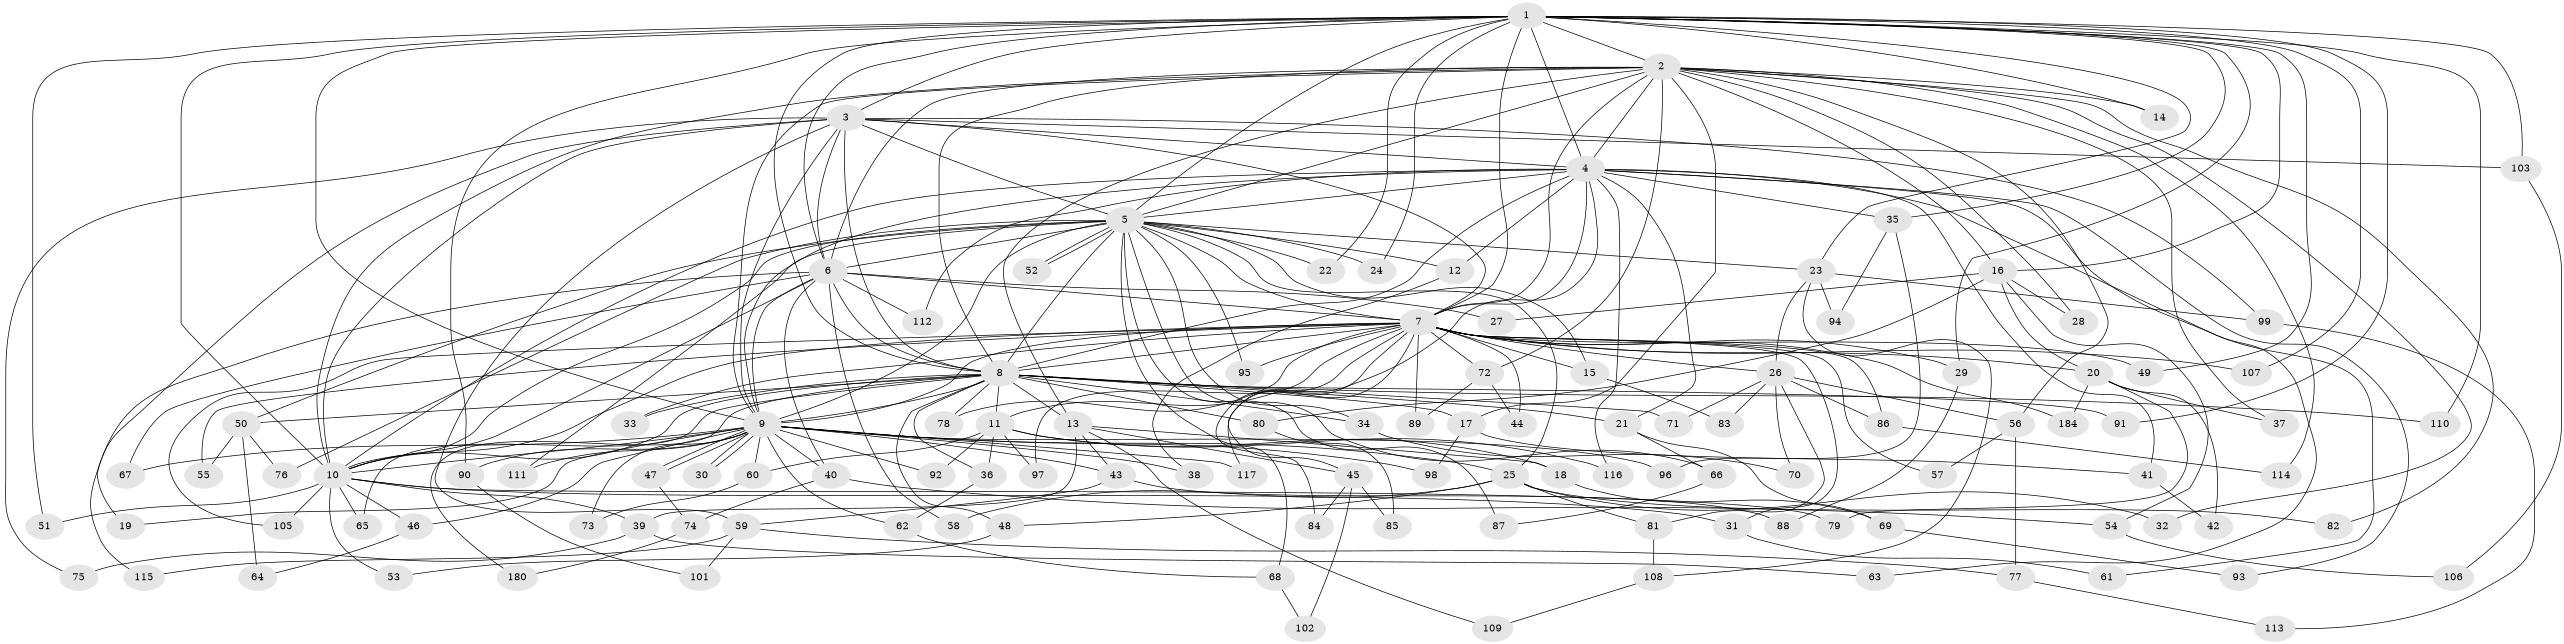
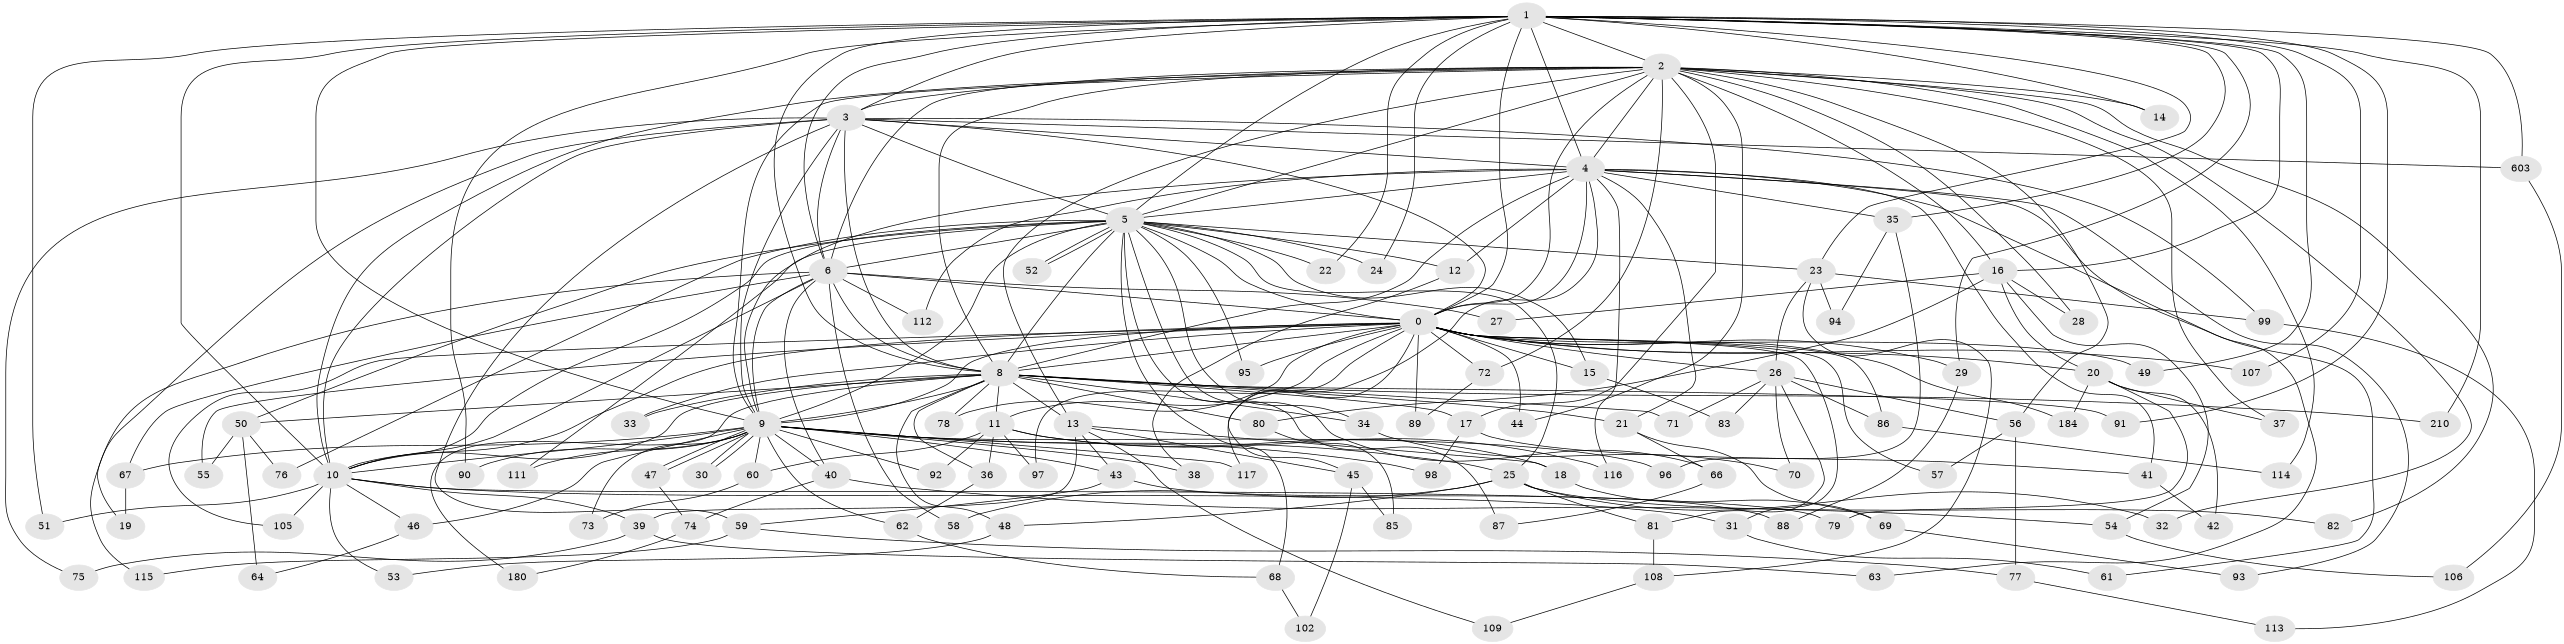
edge "2" -- "3": added
node "103": label "103" -> "603"
edge "4" -- "10": removed
node "7": label "7" -> "0"
edge "72" -- "44": now "2" -- "44"
node "110": label "110" -> "210"
edge "9" -- "19": now "67" -- "19"
node "65": removed
node "84": removed
node "101": removed
